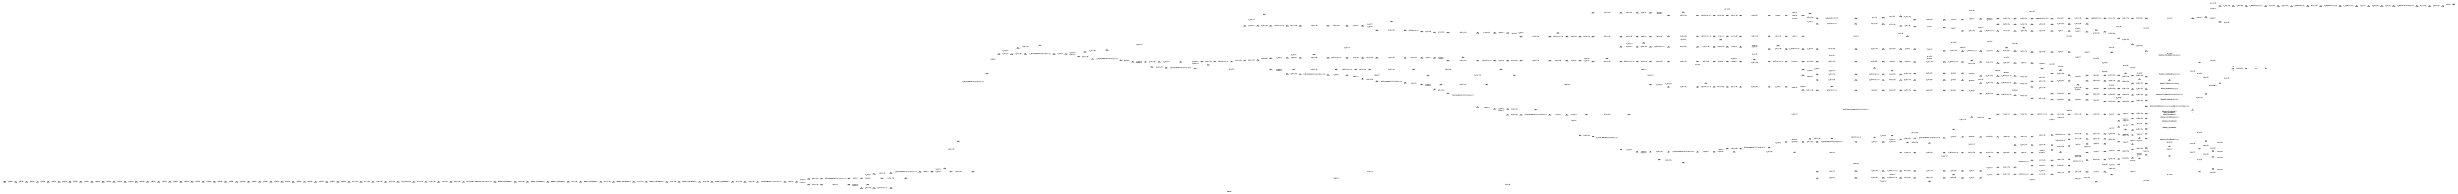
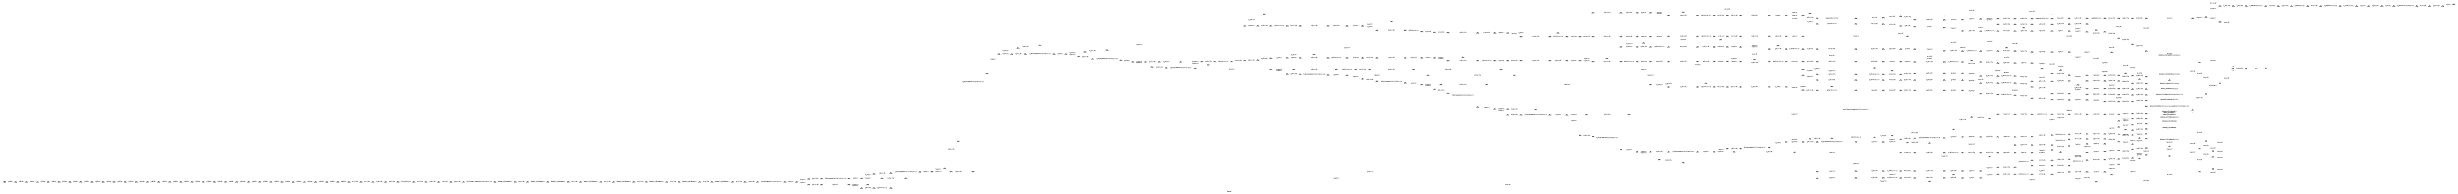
edge "N56866 (rp:70, ep:70)" -> "N56751 (rp:2, ep:2)": removed, label "store i32 0, i32* %3, align 4"
